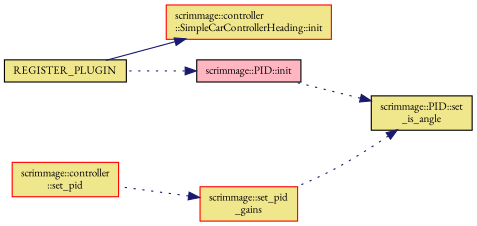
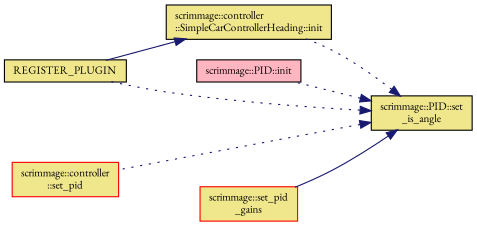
node "scrimmage::controller ::SimpleCarControllerHeading::init": color red -> black
edge "scrimmage::controller ::SimpleCarControllerHeading::init" -> "scrimmage::PID::set _is_angle": added
edge "REGISTER_PLUGIN" -> "scrimmage::PID::init": now "REGISTER_PLUGIN" -> "scrimmage::PID::set _is_angle"
edge "scrimmage::set_pid _gains" -> "scrimmage::PID::set _is_angle": style dotted -> solid
edge "scrimmage::controller ::set_pid" -> "scrimmage::set_pid _gains": now "scrimmage::controller ::set_pid" -> "scrimmage::PID::set _is_angle"
